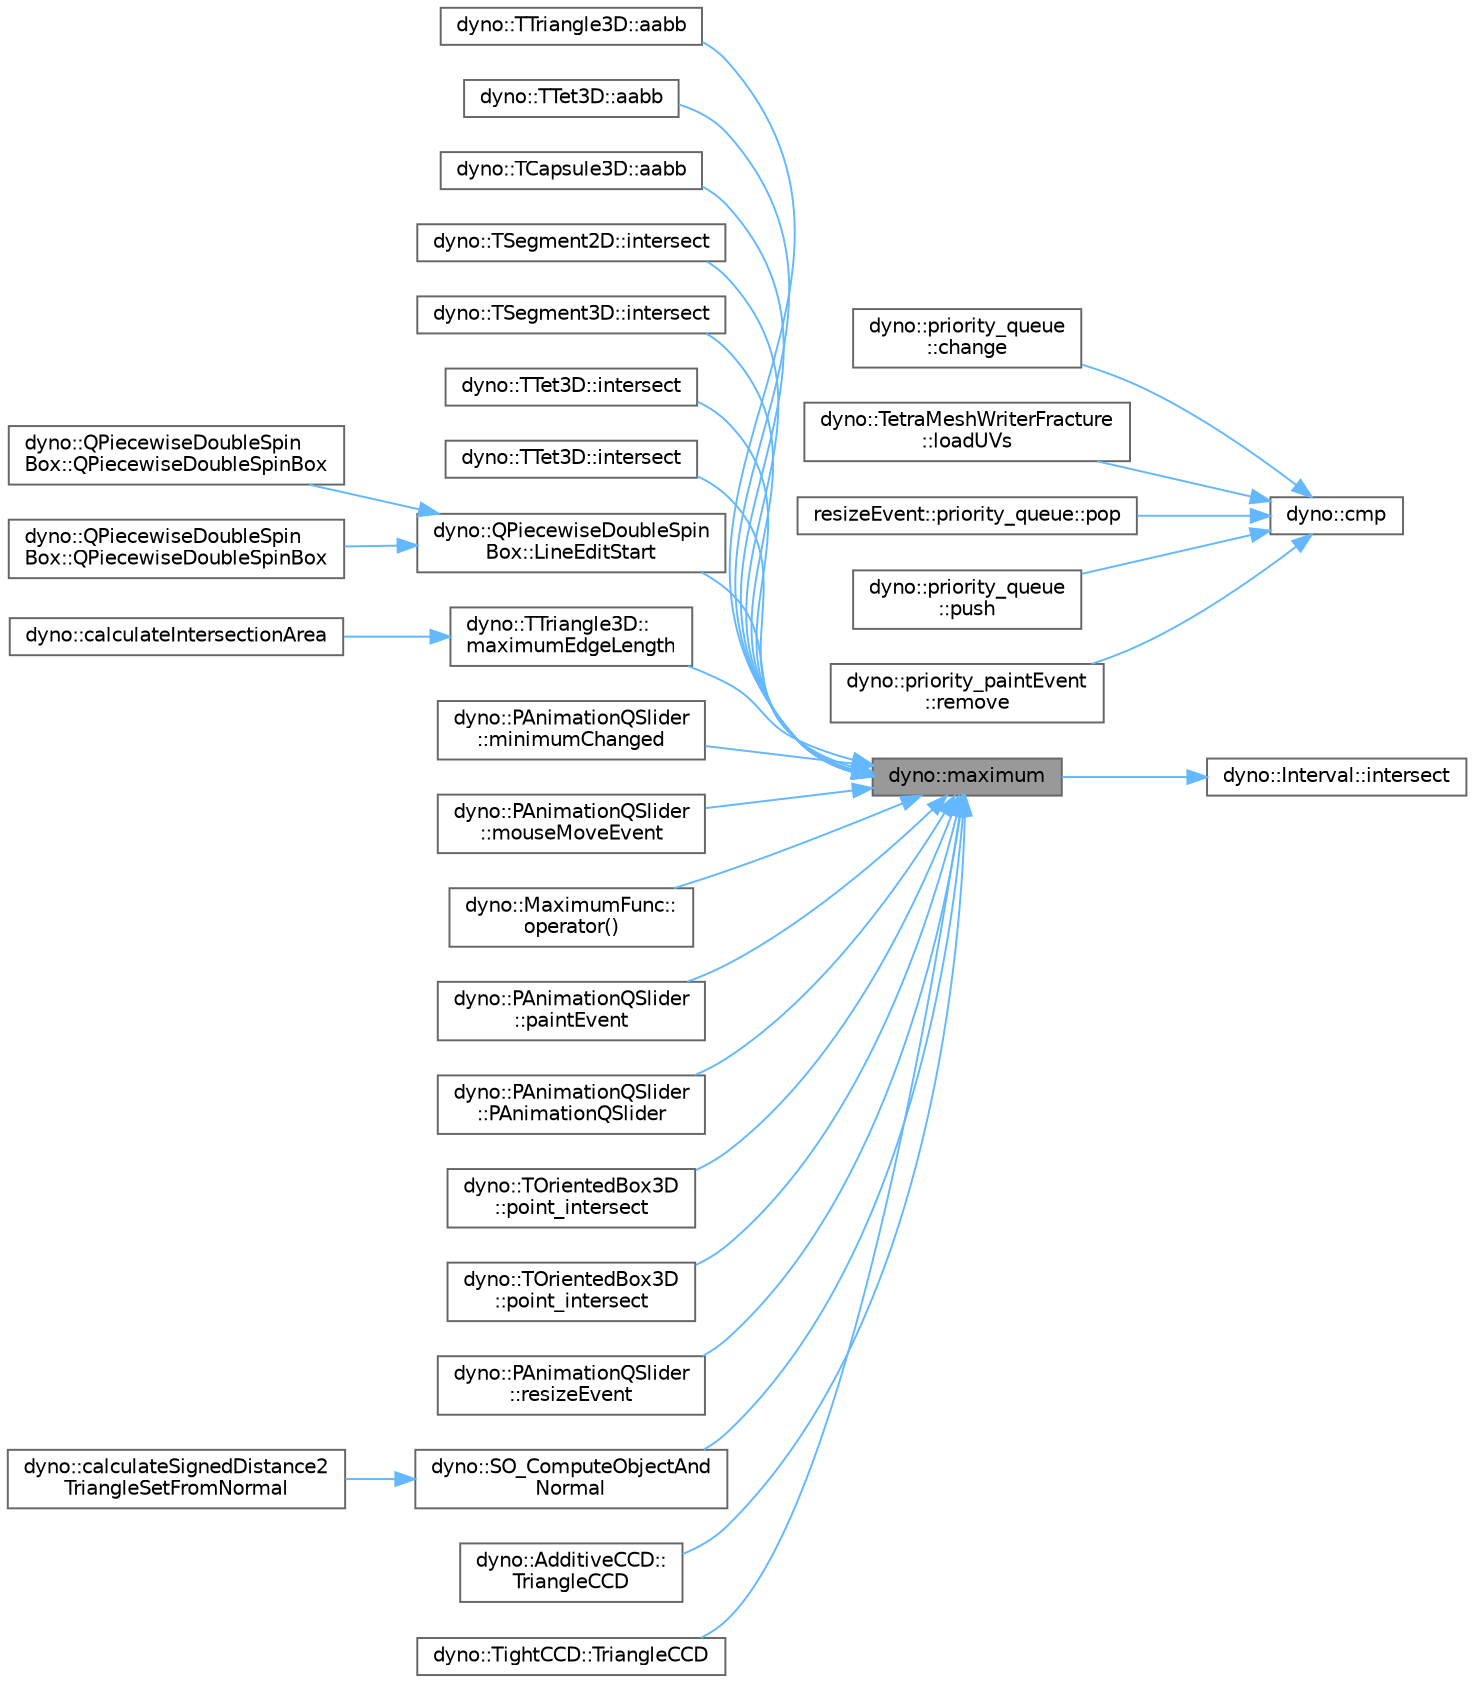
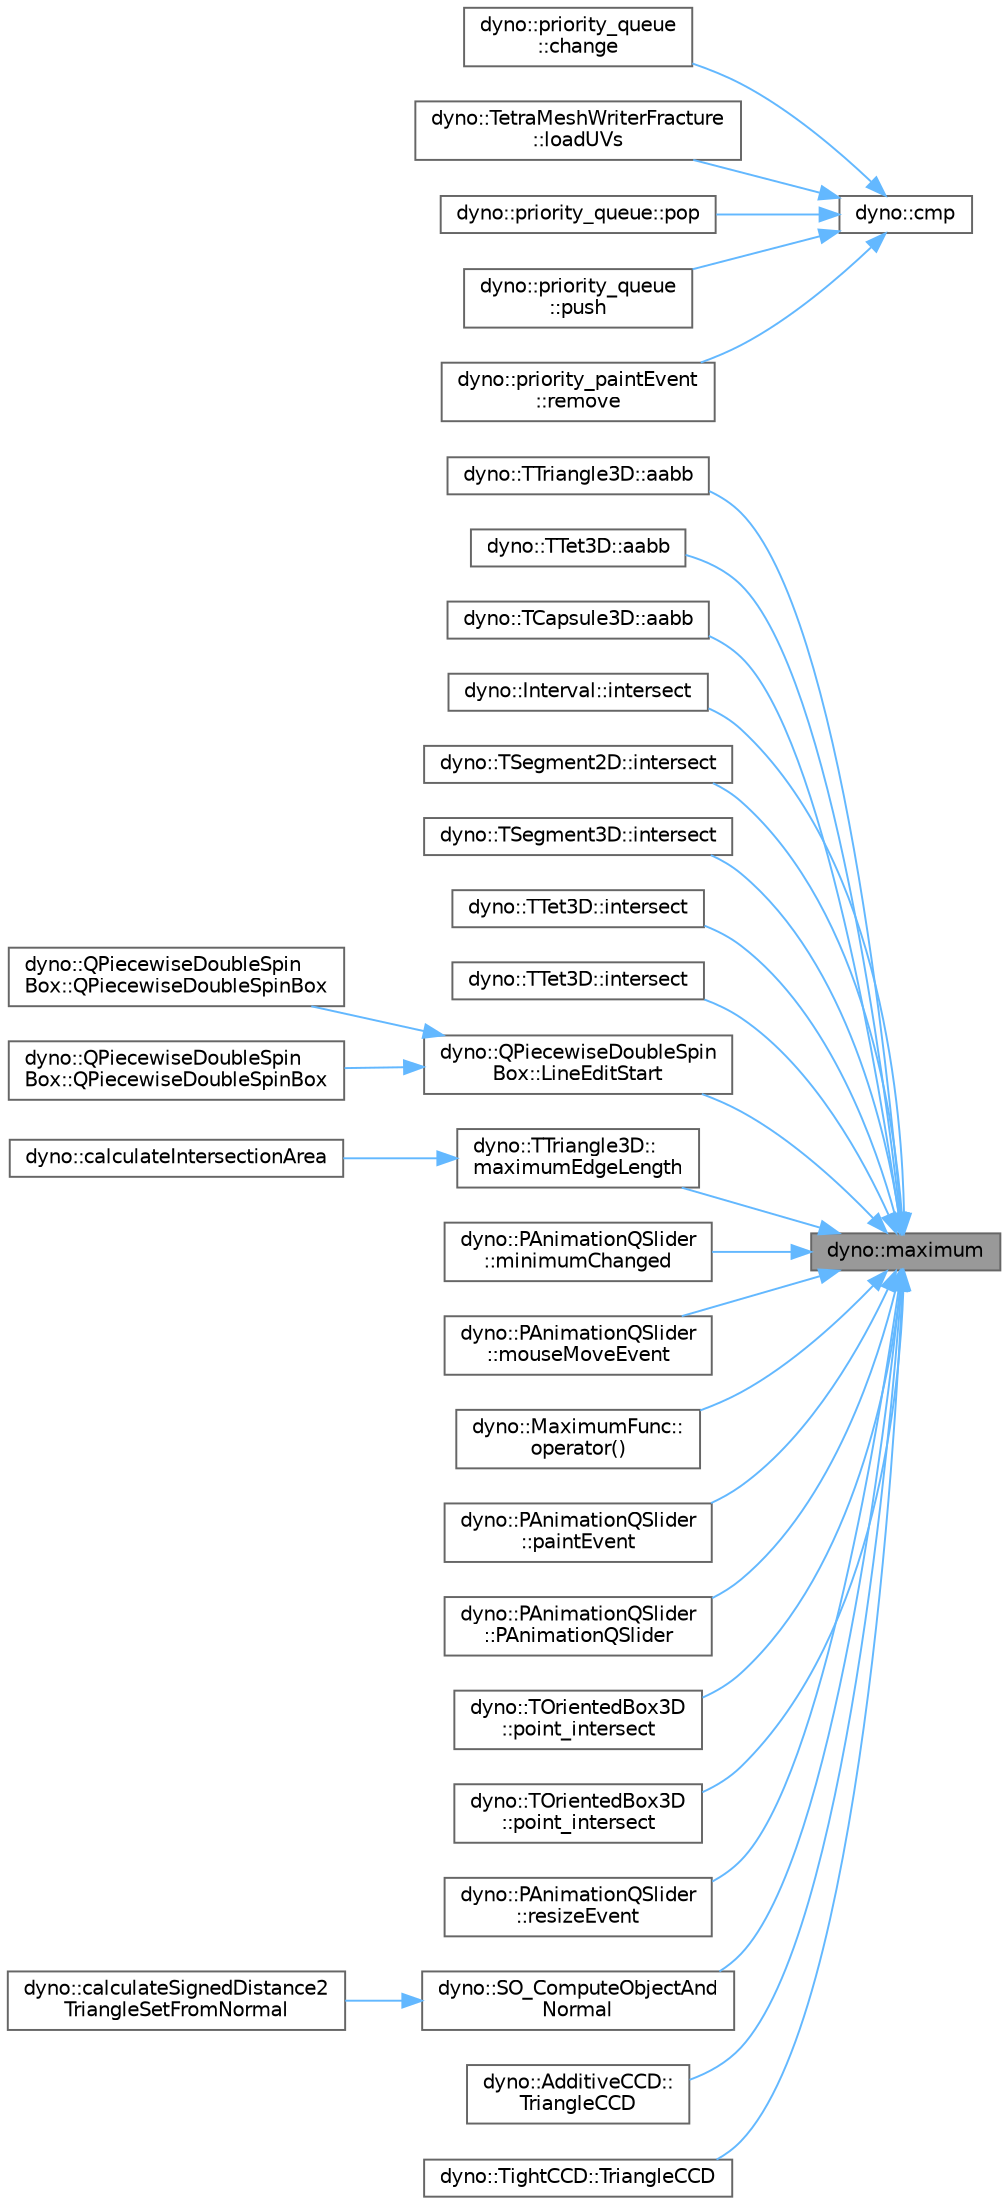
node "resizeEvent::priority_queue::pop": label "resizeEvent::priority_queue::pop" -> "dyno::priority_queue::pop"
edge "dyno::maximum" -> "dyno::Interval::intersect": reversed
